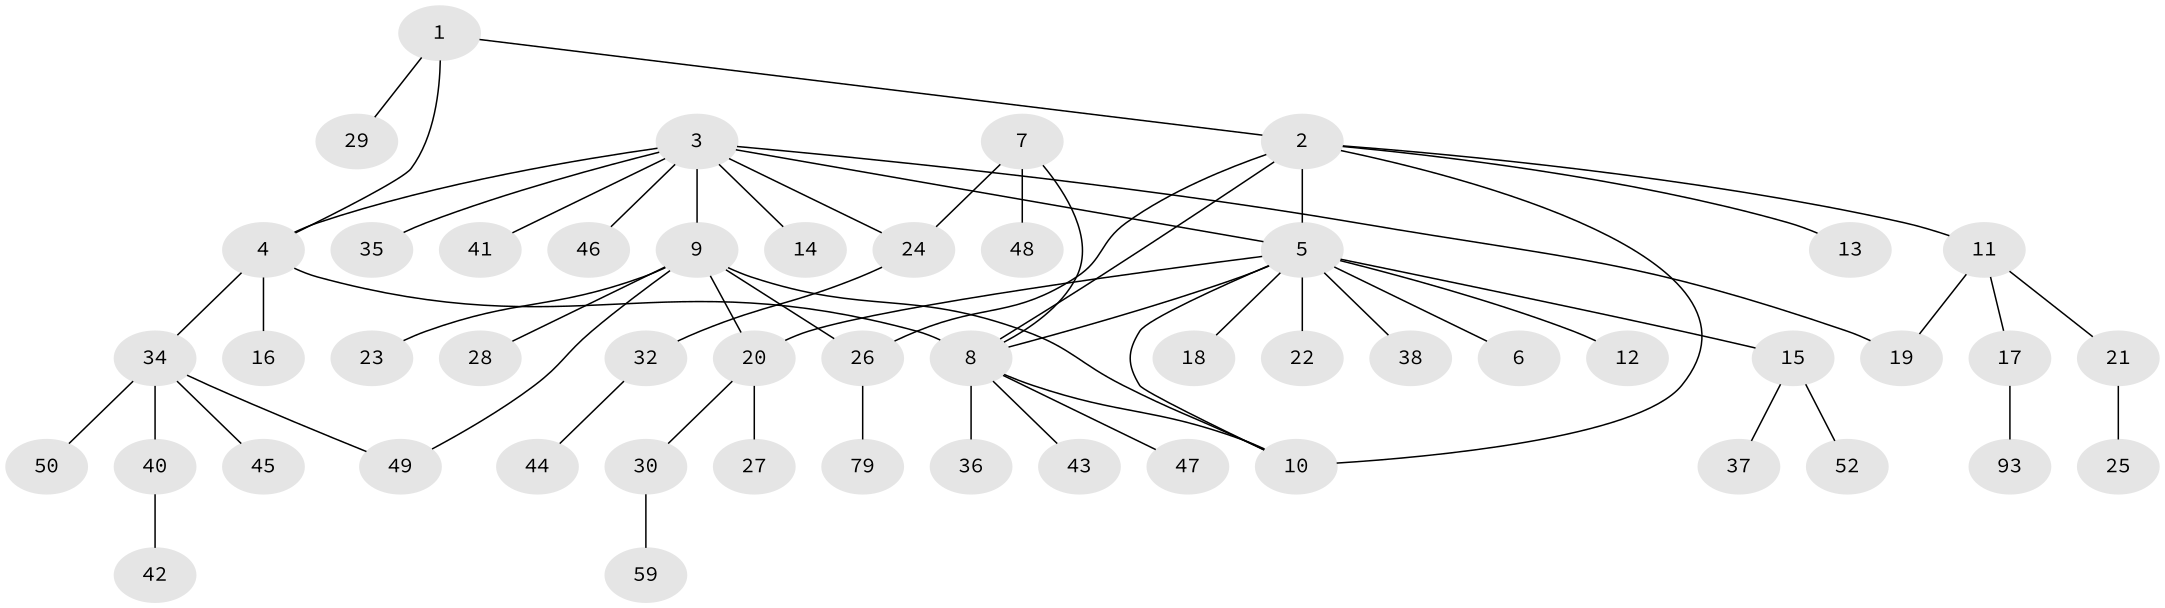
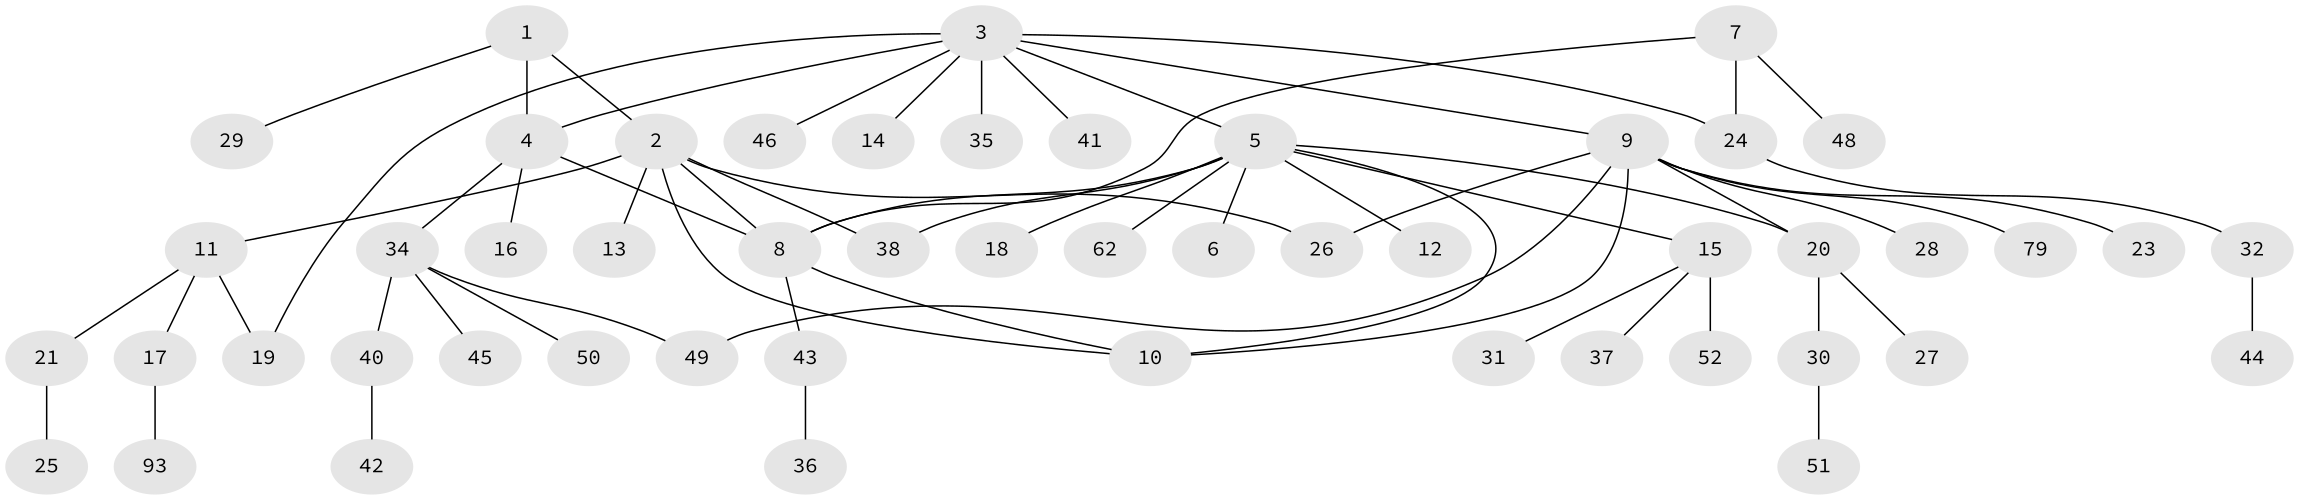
edge "2" -- "5": now "2" -- "38"
node "22": label "22" -> "62"
node "31": added
edge "26" -- "79": now "9" -- "79"
edge "8" -- "36": now "43" -- "36"
node "47": removed
node "59": label "59" -> "51"
